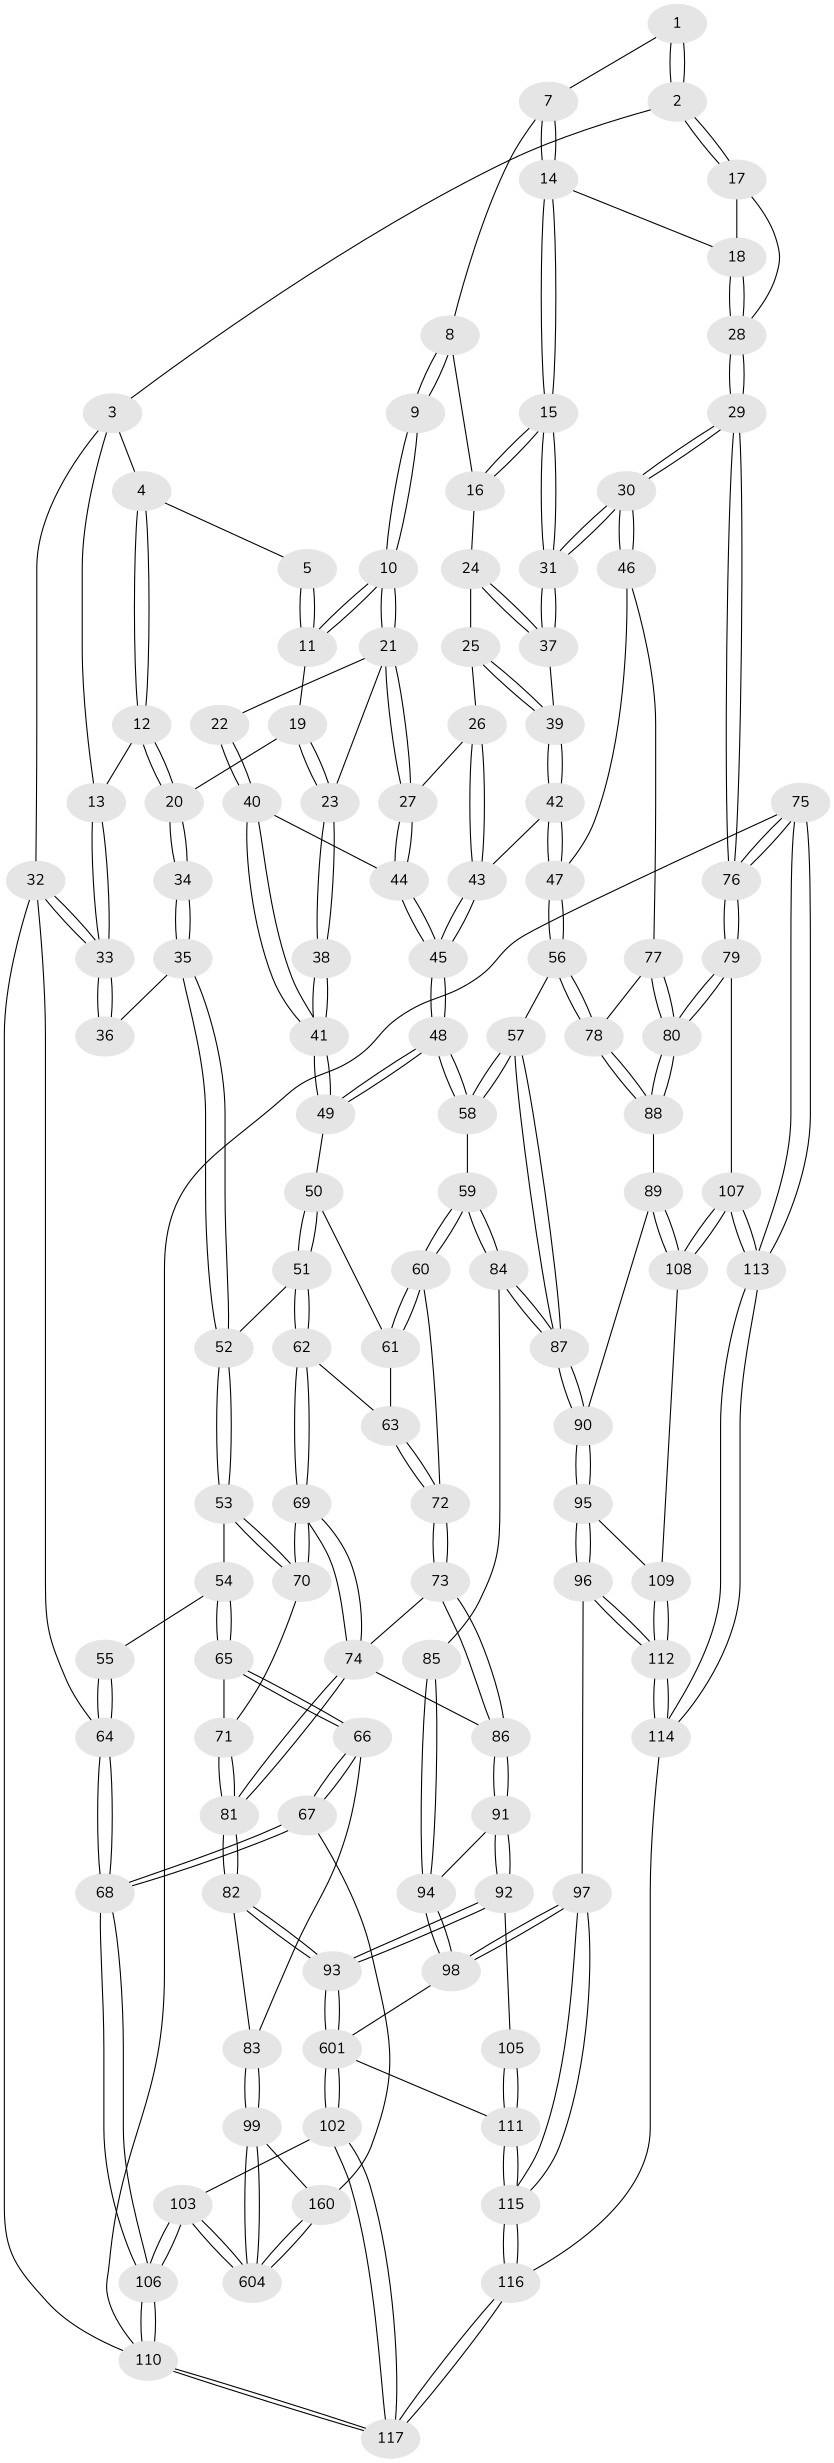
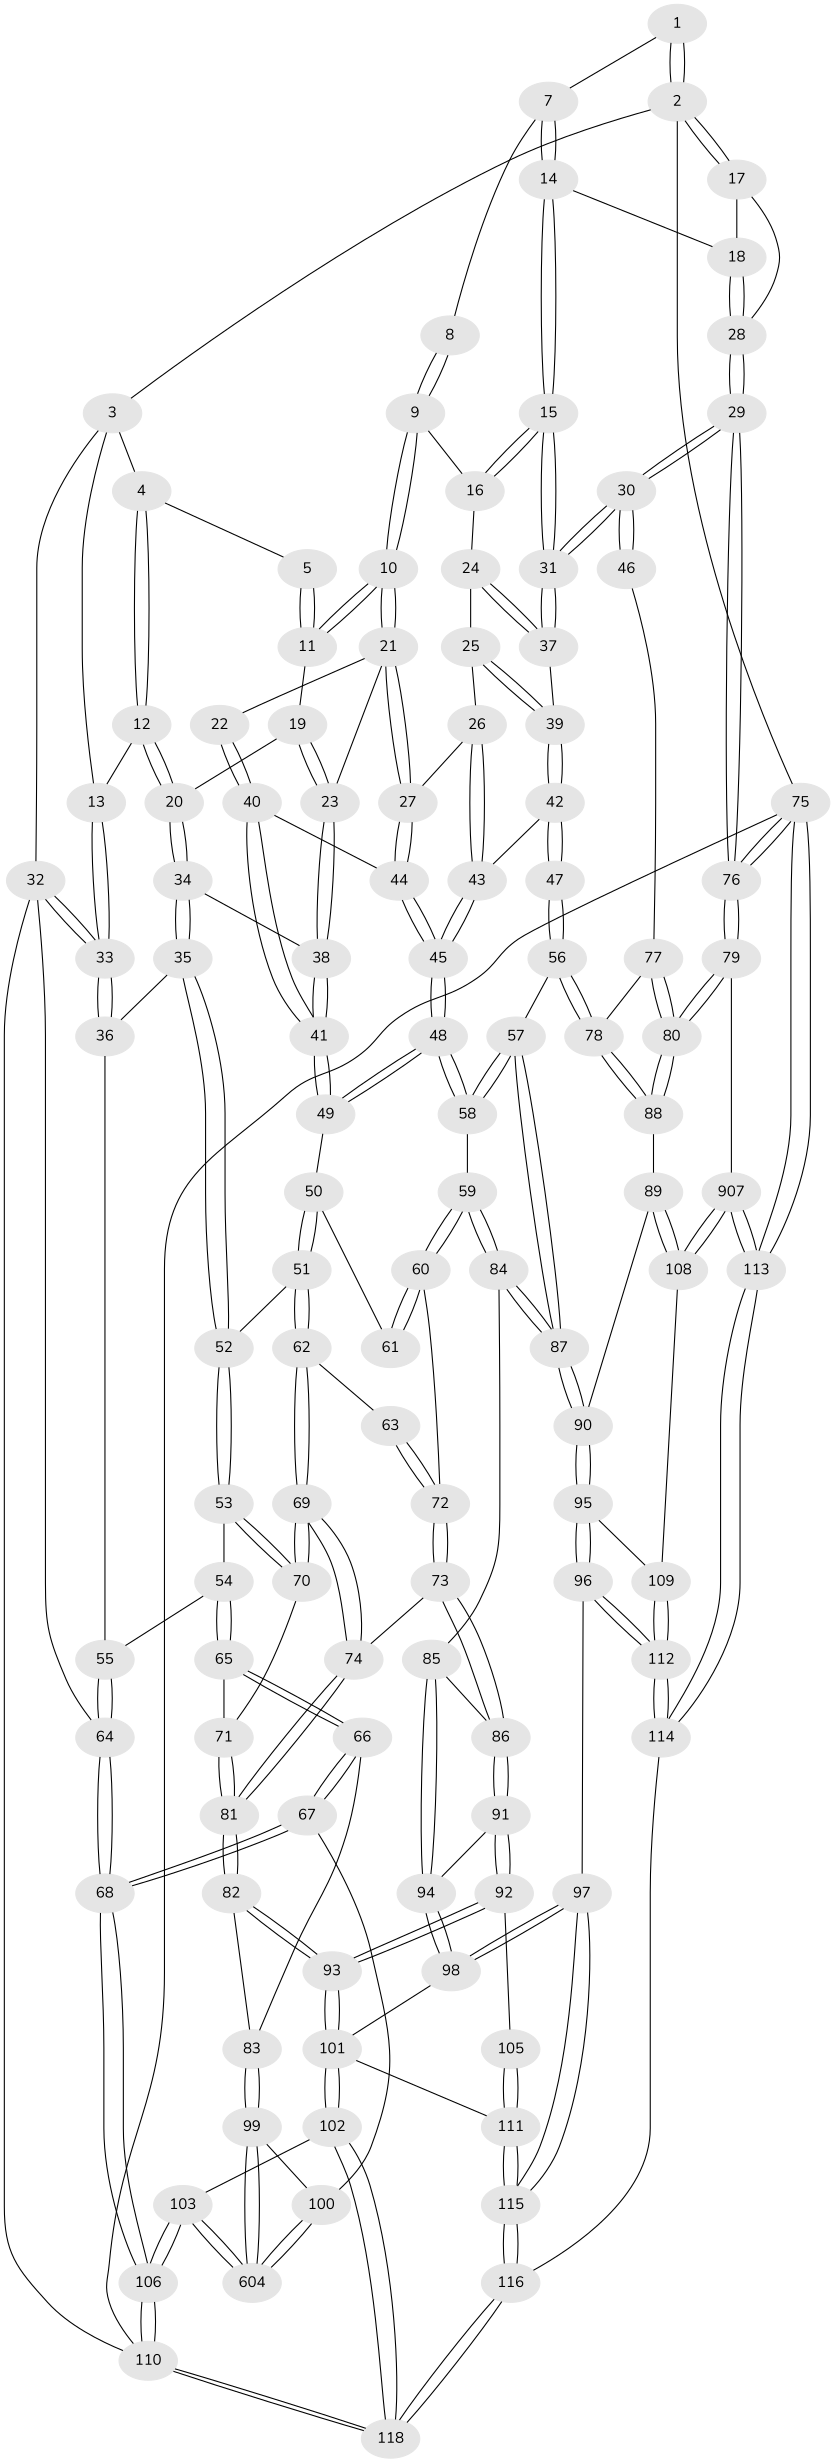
edge "8" -- "16": now "9" -- "16"
edge "2" -- "75": added
edge "46" -- "47": removed
edge "34" -- "38": added
node "107": label "107" -> "907"
edge "36" -- "55": added
edge "61" -- "63": removed
edge "74" -- "86": now "85" -- "86"
node "601": label "601" -> "101"
node "160": label "160" -> "100"
node "117": label "117" -> "118"
